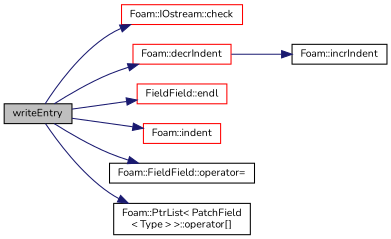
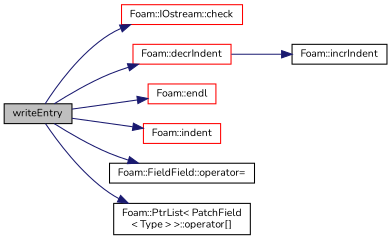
node "FieldField::endl": label "FieldField::endl" -> "Foam::endl"
